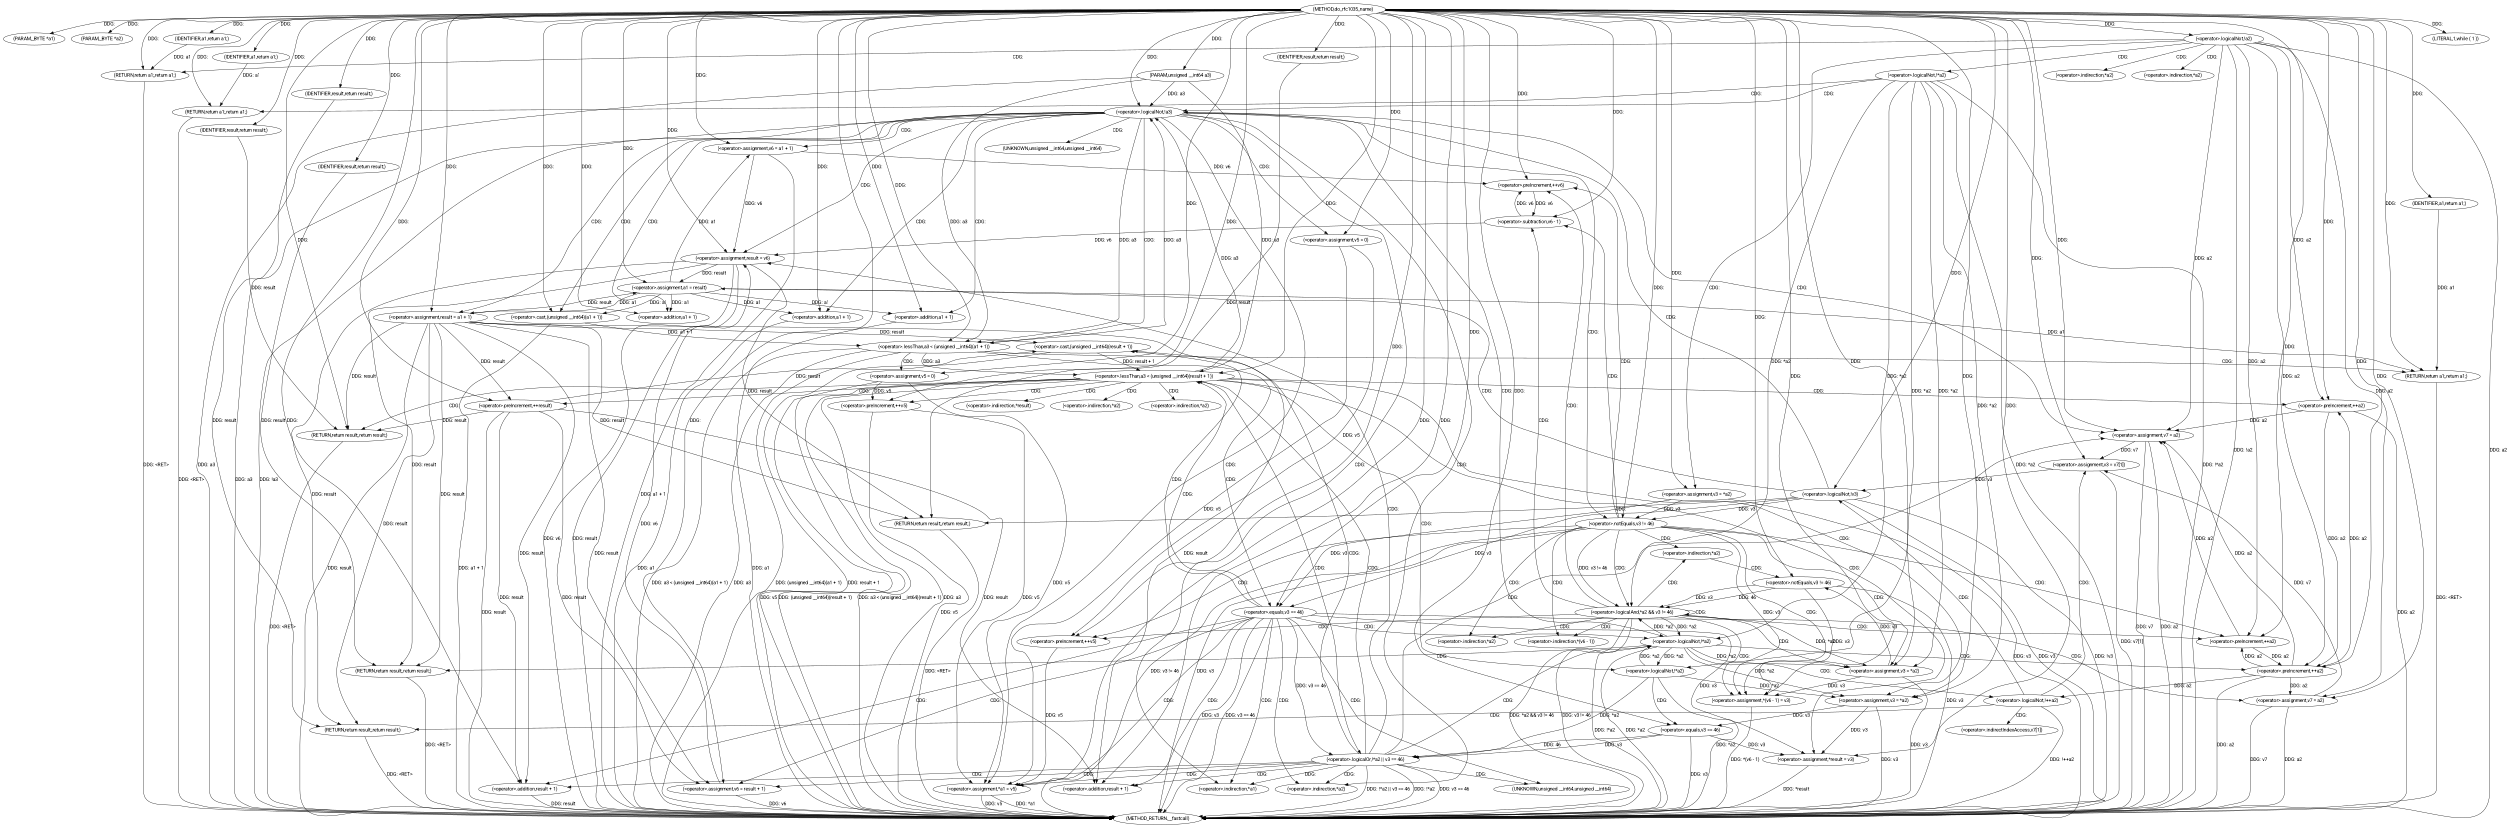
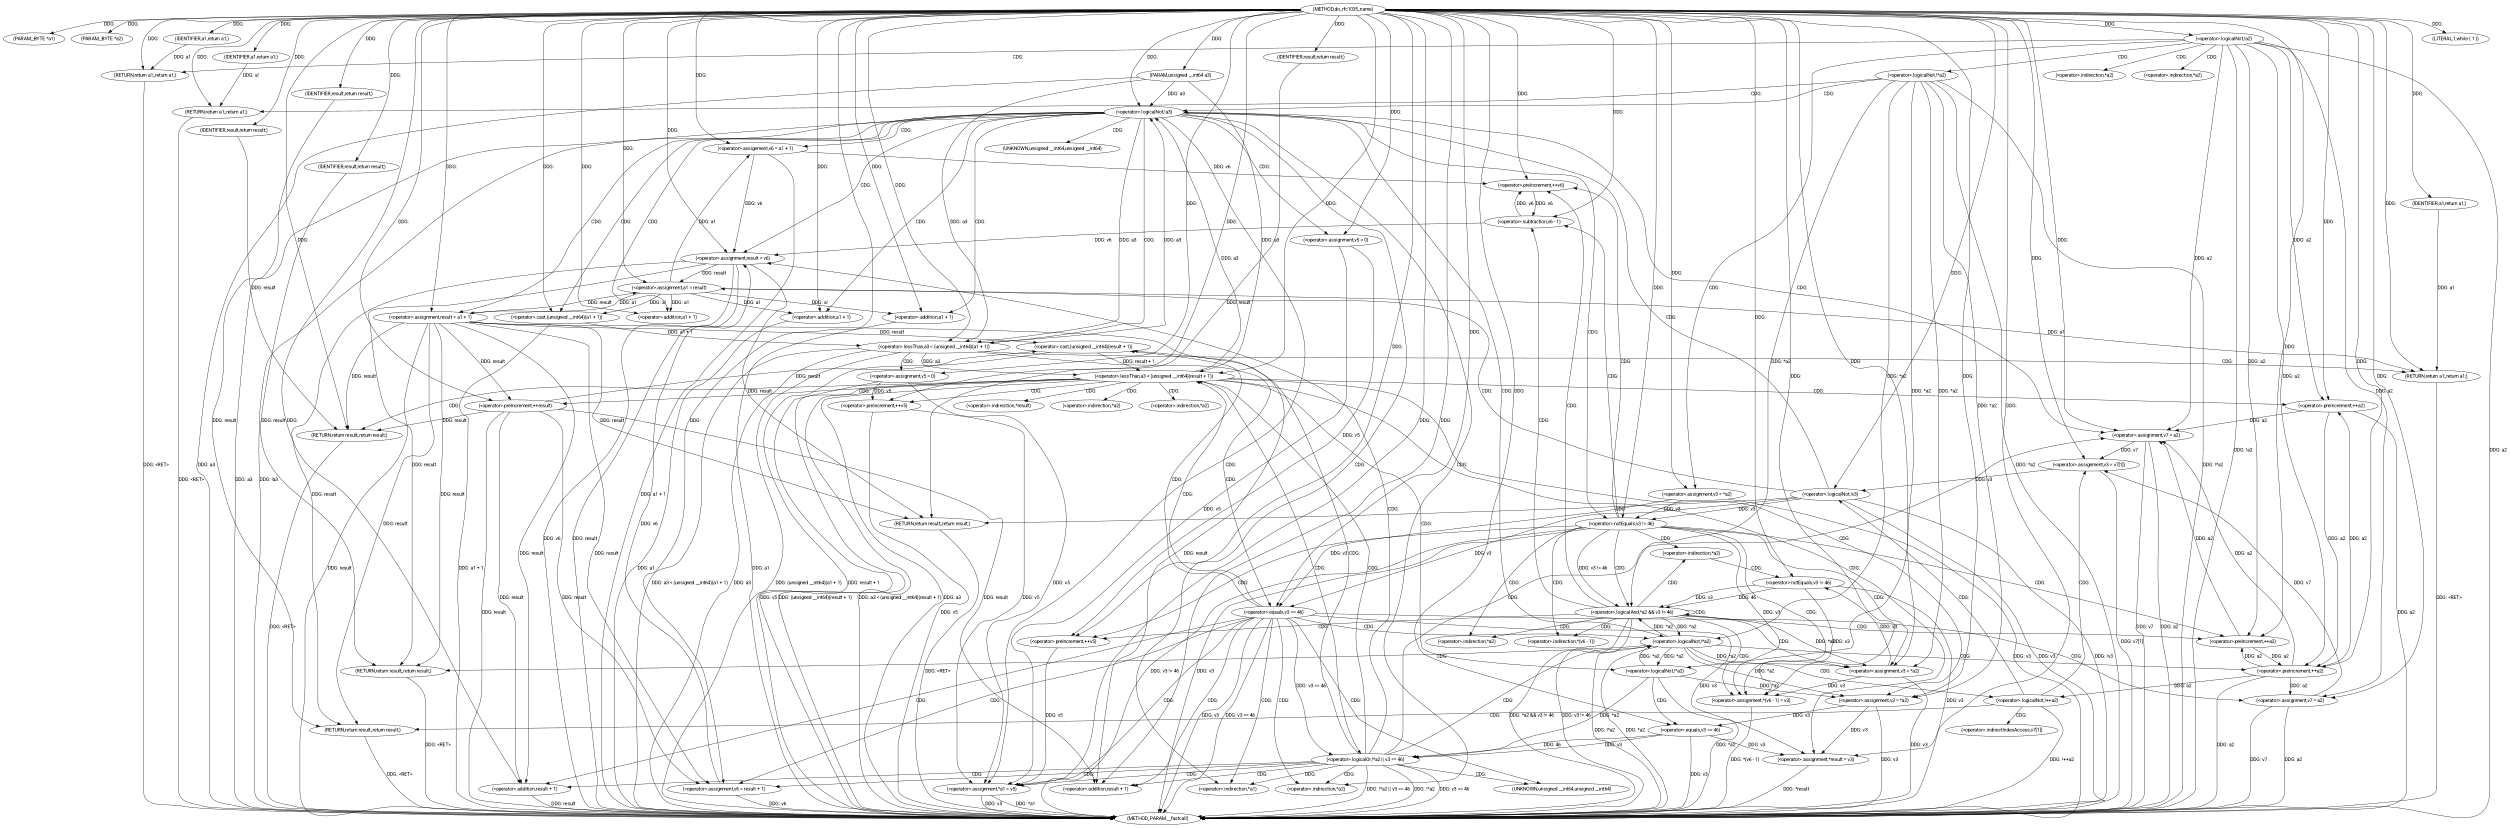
node "(METHOD_RETURN,__fastcall)": label "(METHOD_RETURN,__fastcall)" -> "(METHOD_PARAM,__fastcall)"
